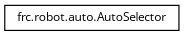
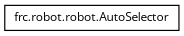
node "frc.robot.auto.AutoSelector": label "frc.robot.auto.AutoSelector" -> "frc.robot.robot.AutoSelector"
